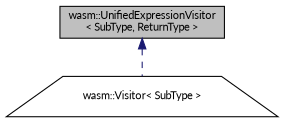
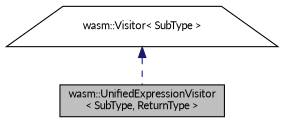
edge "wasm::Visitor< SubType >" -> "wasm::UnifiedExpressionVisitor < SubType, ReturnType >": reversed
